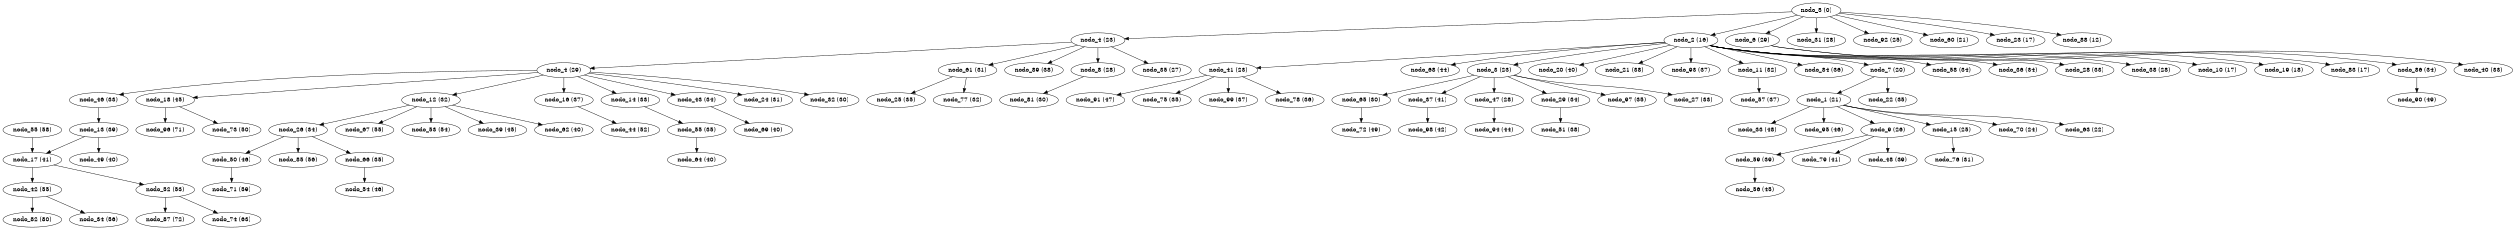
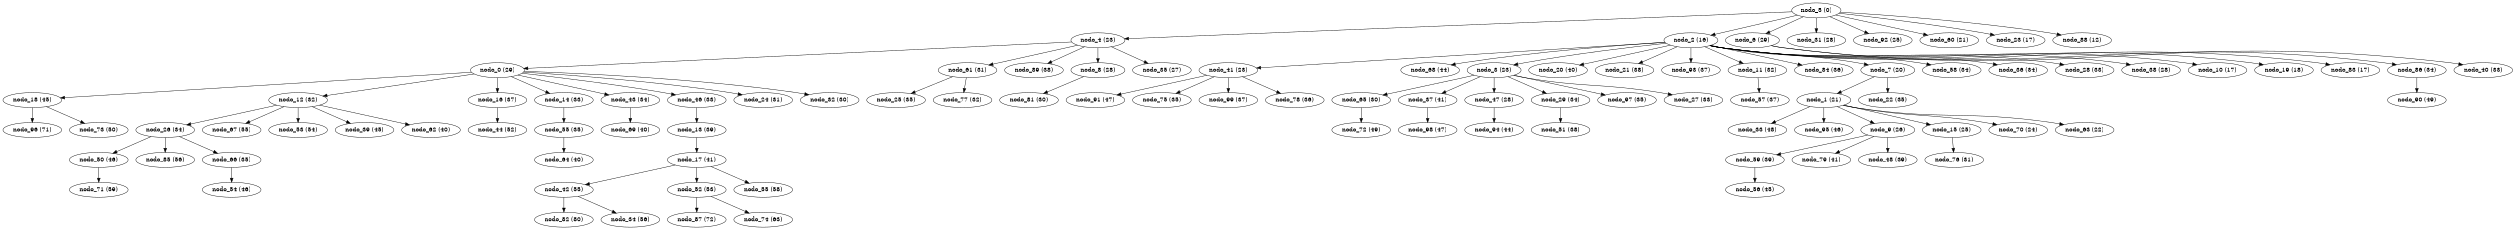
node "nodo_4 (29)": label "nodo_4 (29)" -> "nodo_0 (29)"
node "nodo_98 (42)": label "nodo_98 (42)" -> "nodo_98 (47)"
edge "nodo_55 (58)" -> "nodo_17 (41)": reversed
node "nodo_49 (40)": removed
